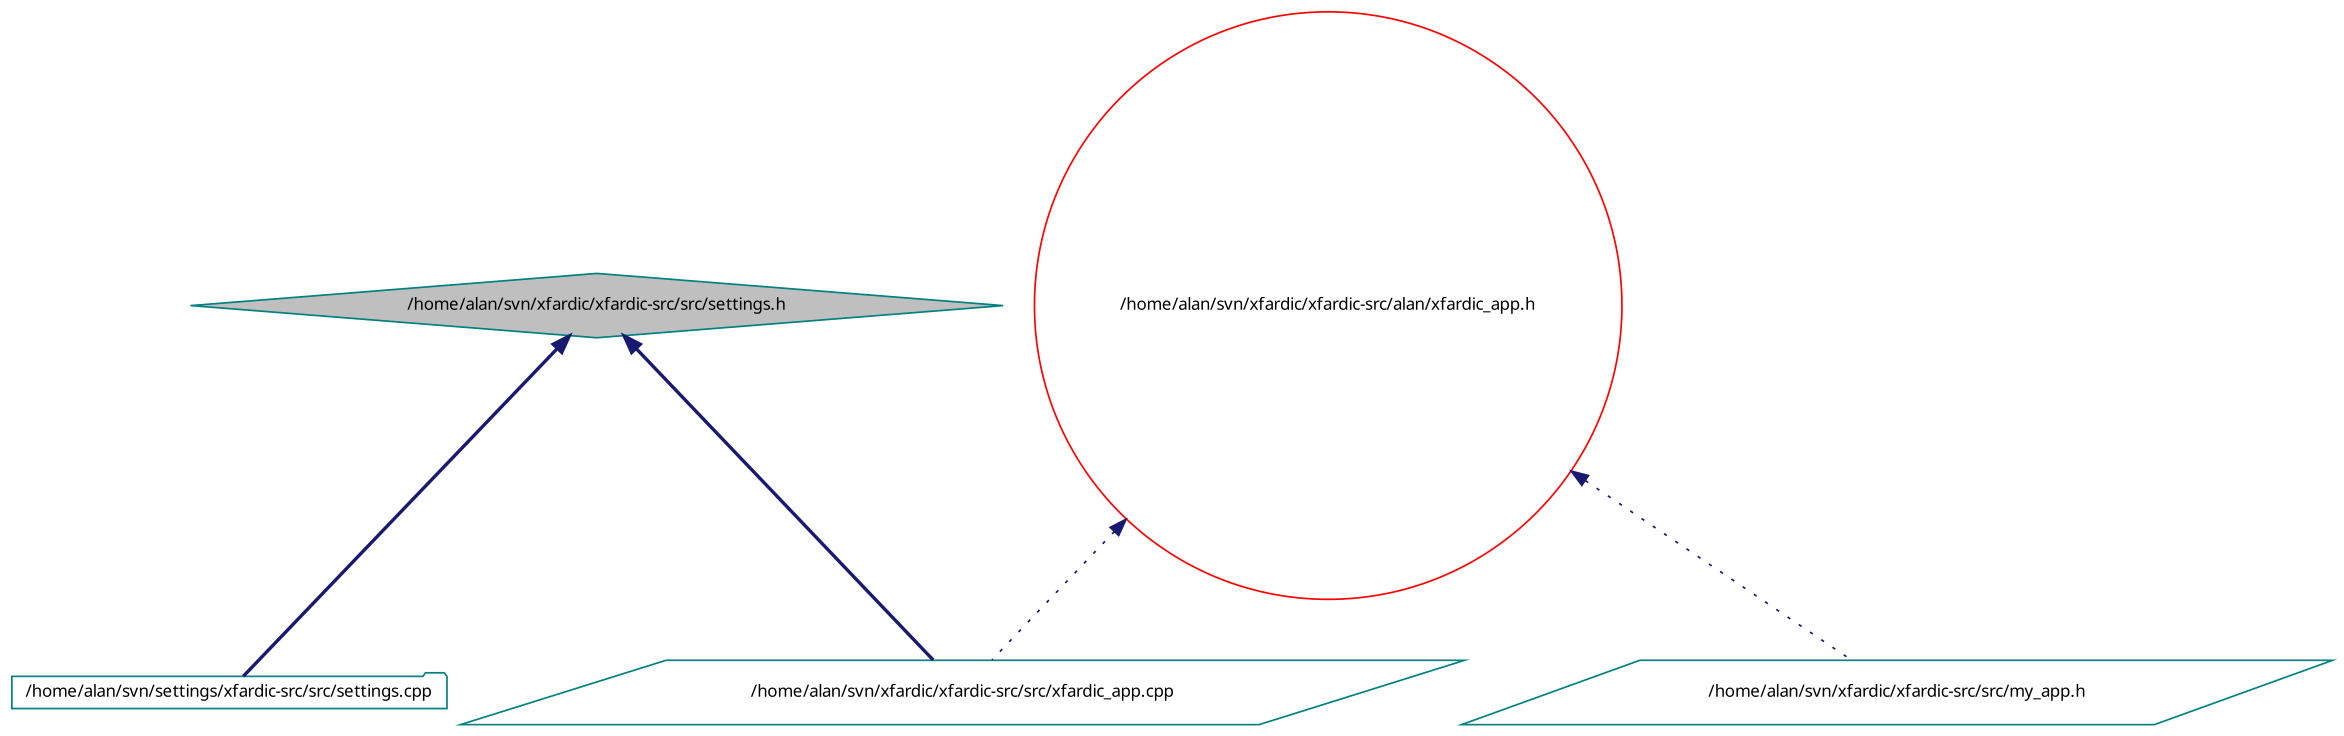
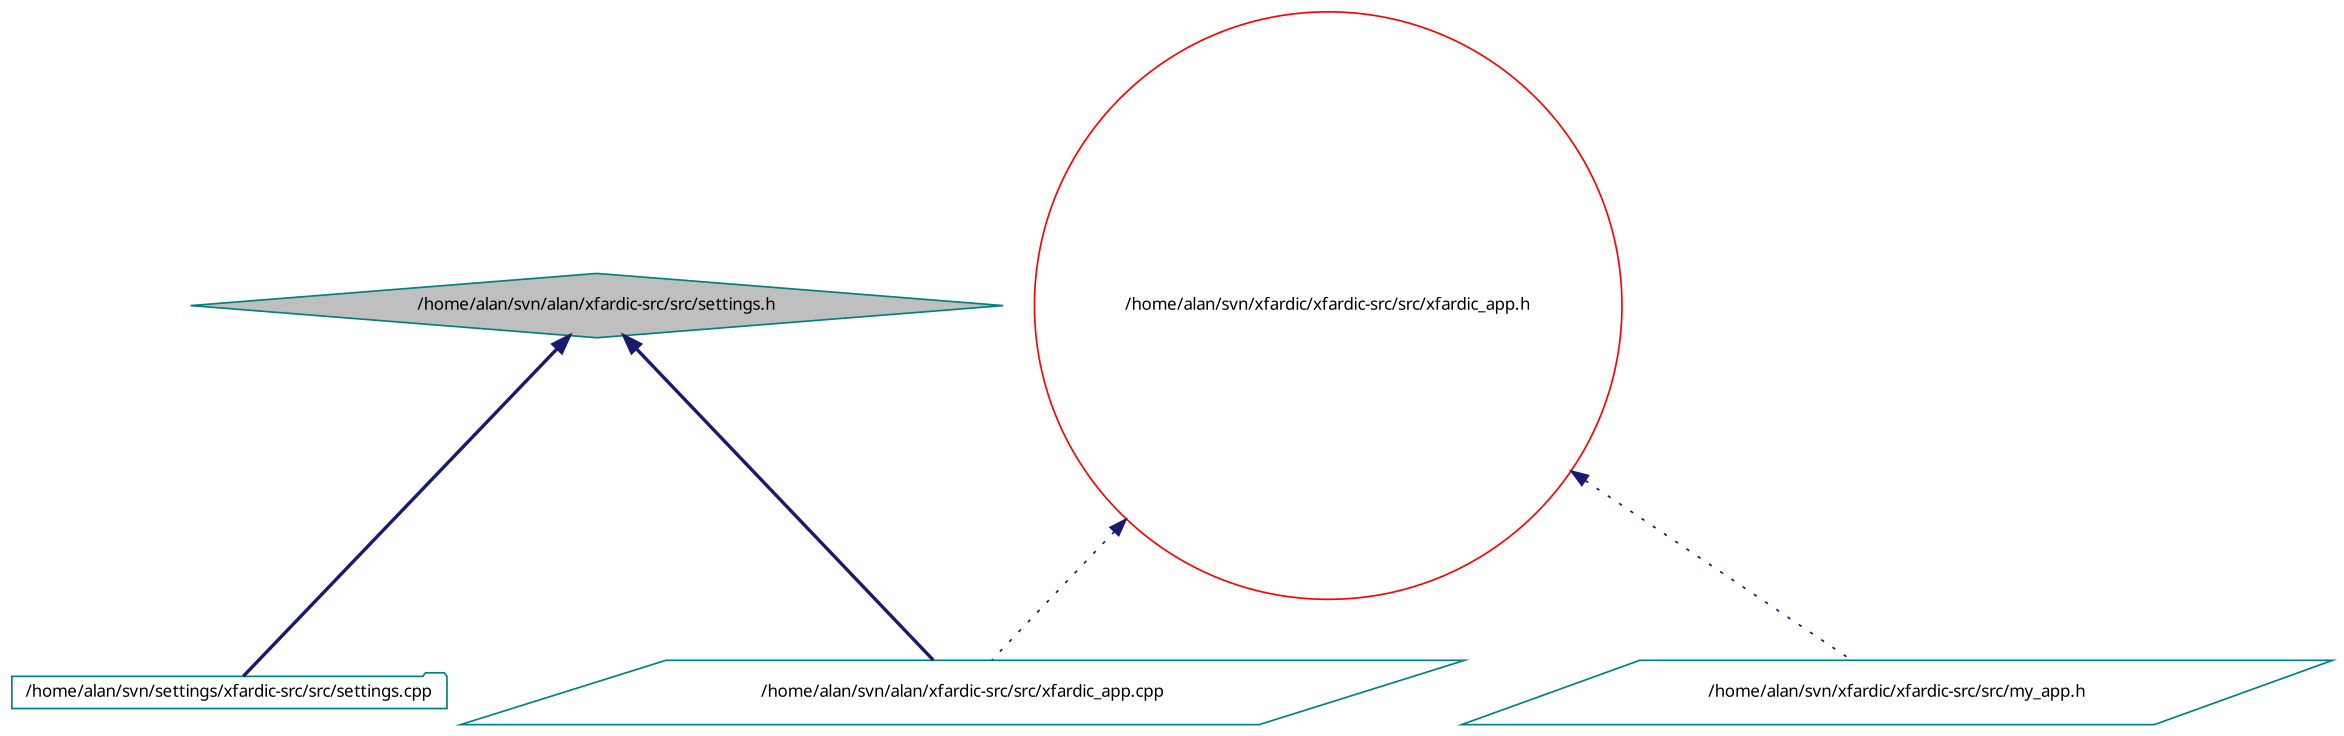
node "/home/alan/svn/xfardic/xfardic-src/src/settings.h": label "/home/alan/svn/xfardic/xfardic-src/src/settings.h" -> "/home/alan/svn/alan/xfardic-src/src/settings.h"
node "/home/alan/svn/xfardic/xfardic-src/alan/xfardic_app.h": label "/home/alan/svn/xfardic/xfardic-src/alan/xfardic_app.h" -> "/home/alan/svn/xfardic/xfardic-src/src/xfardic_app.h"
node "/home/alan/svn/xfardic/xfardic-src/src/xfardic_app.cpp": label "/home/alan/svn/xfardic/xfardic-src/src/xfardic_app.cpp" -> "/home/alan/svn/alan/xfardic-src/src/xfardic_app.cpp"
